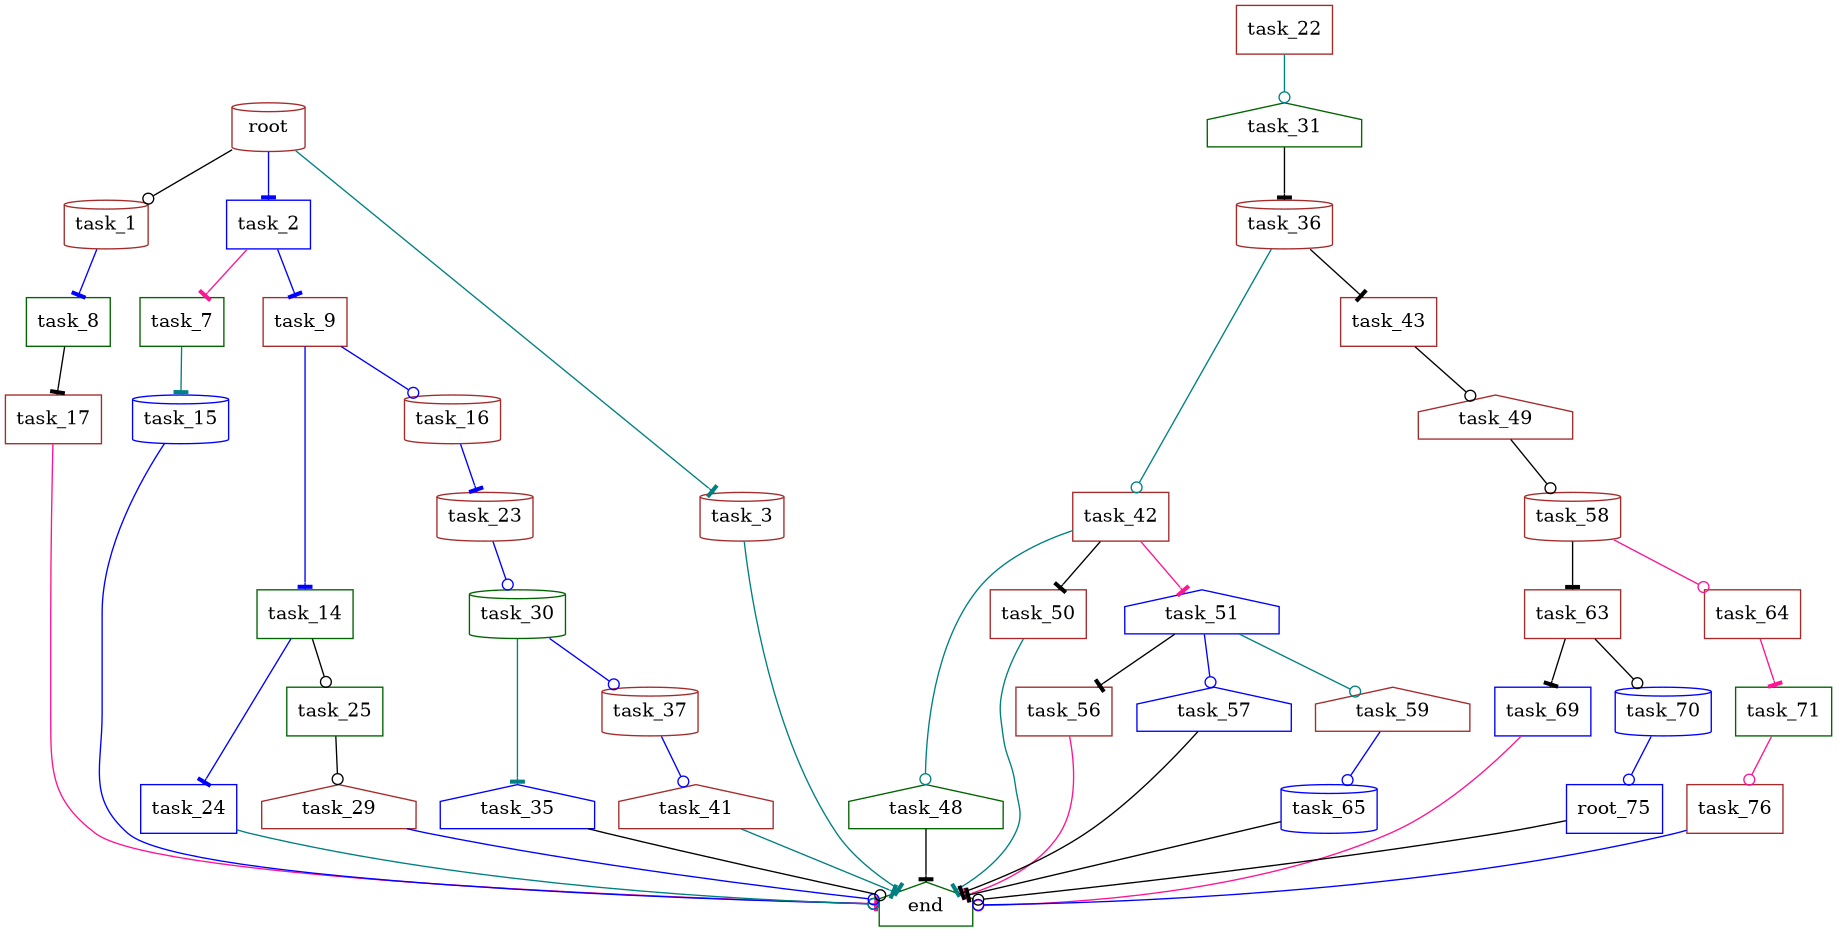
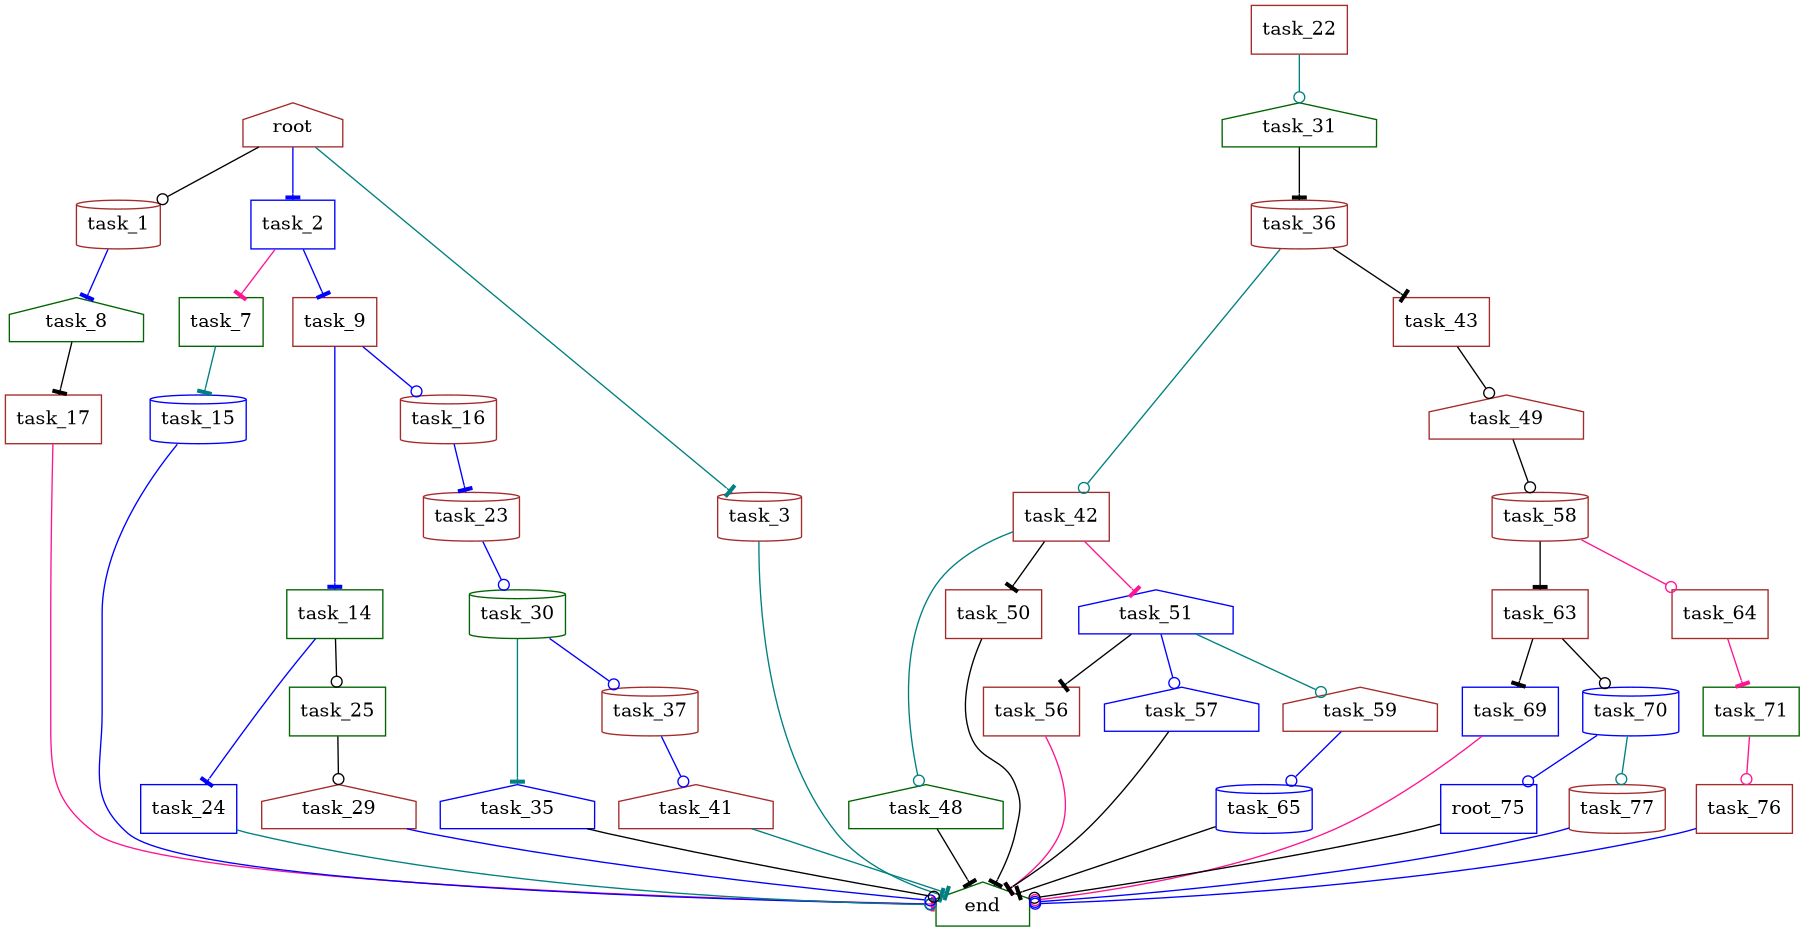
node "root": shape cylinder -> house
node "task_8": shape box -> house
edge "task_50" -> "end": color teal -> black
node "task_77": added
